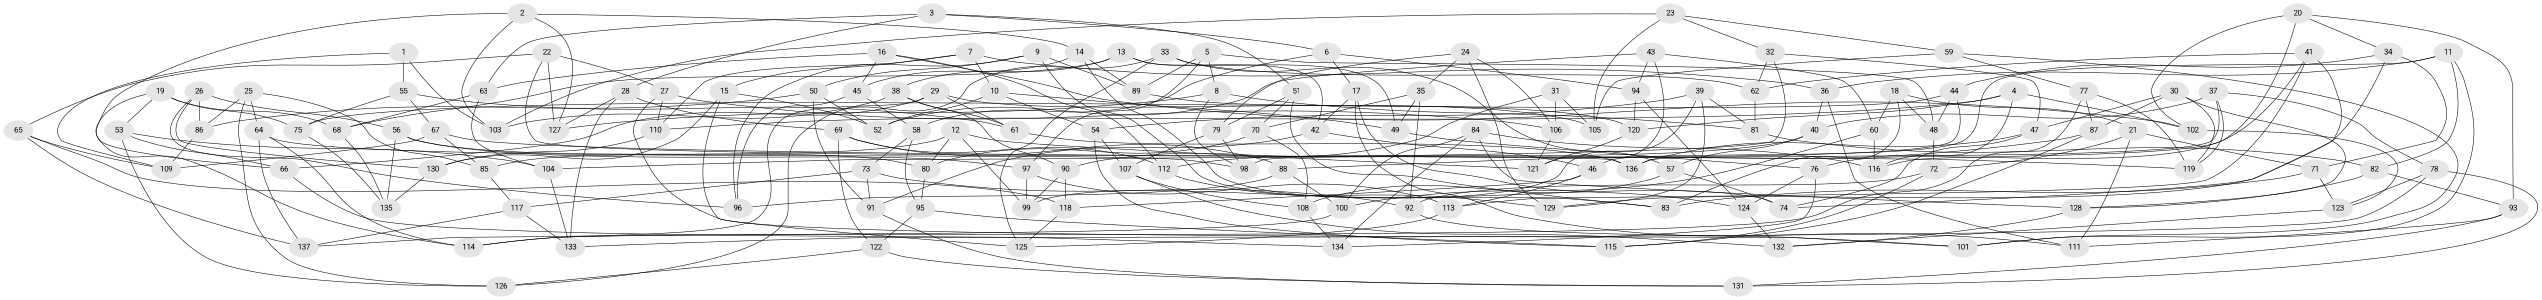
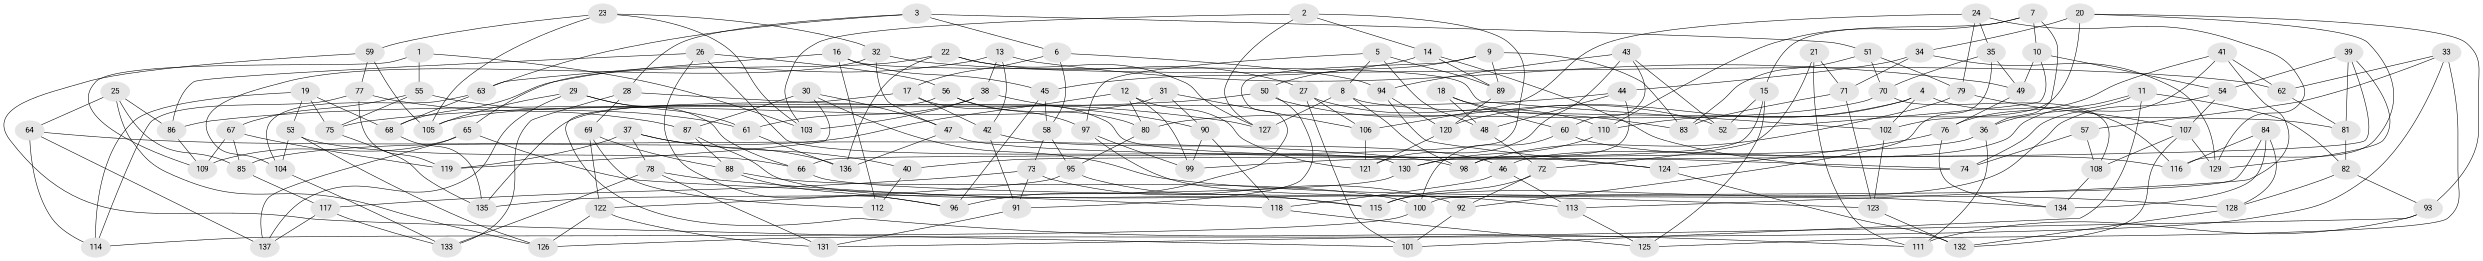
edge "18" -- "21": removed
edge "40" -- "57": removed
edge "112" -- "129": now "107" -- "129"
